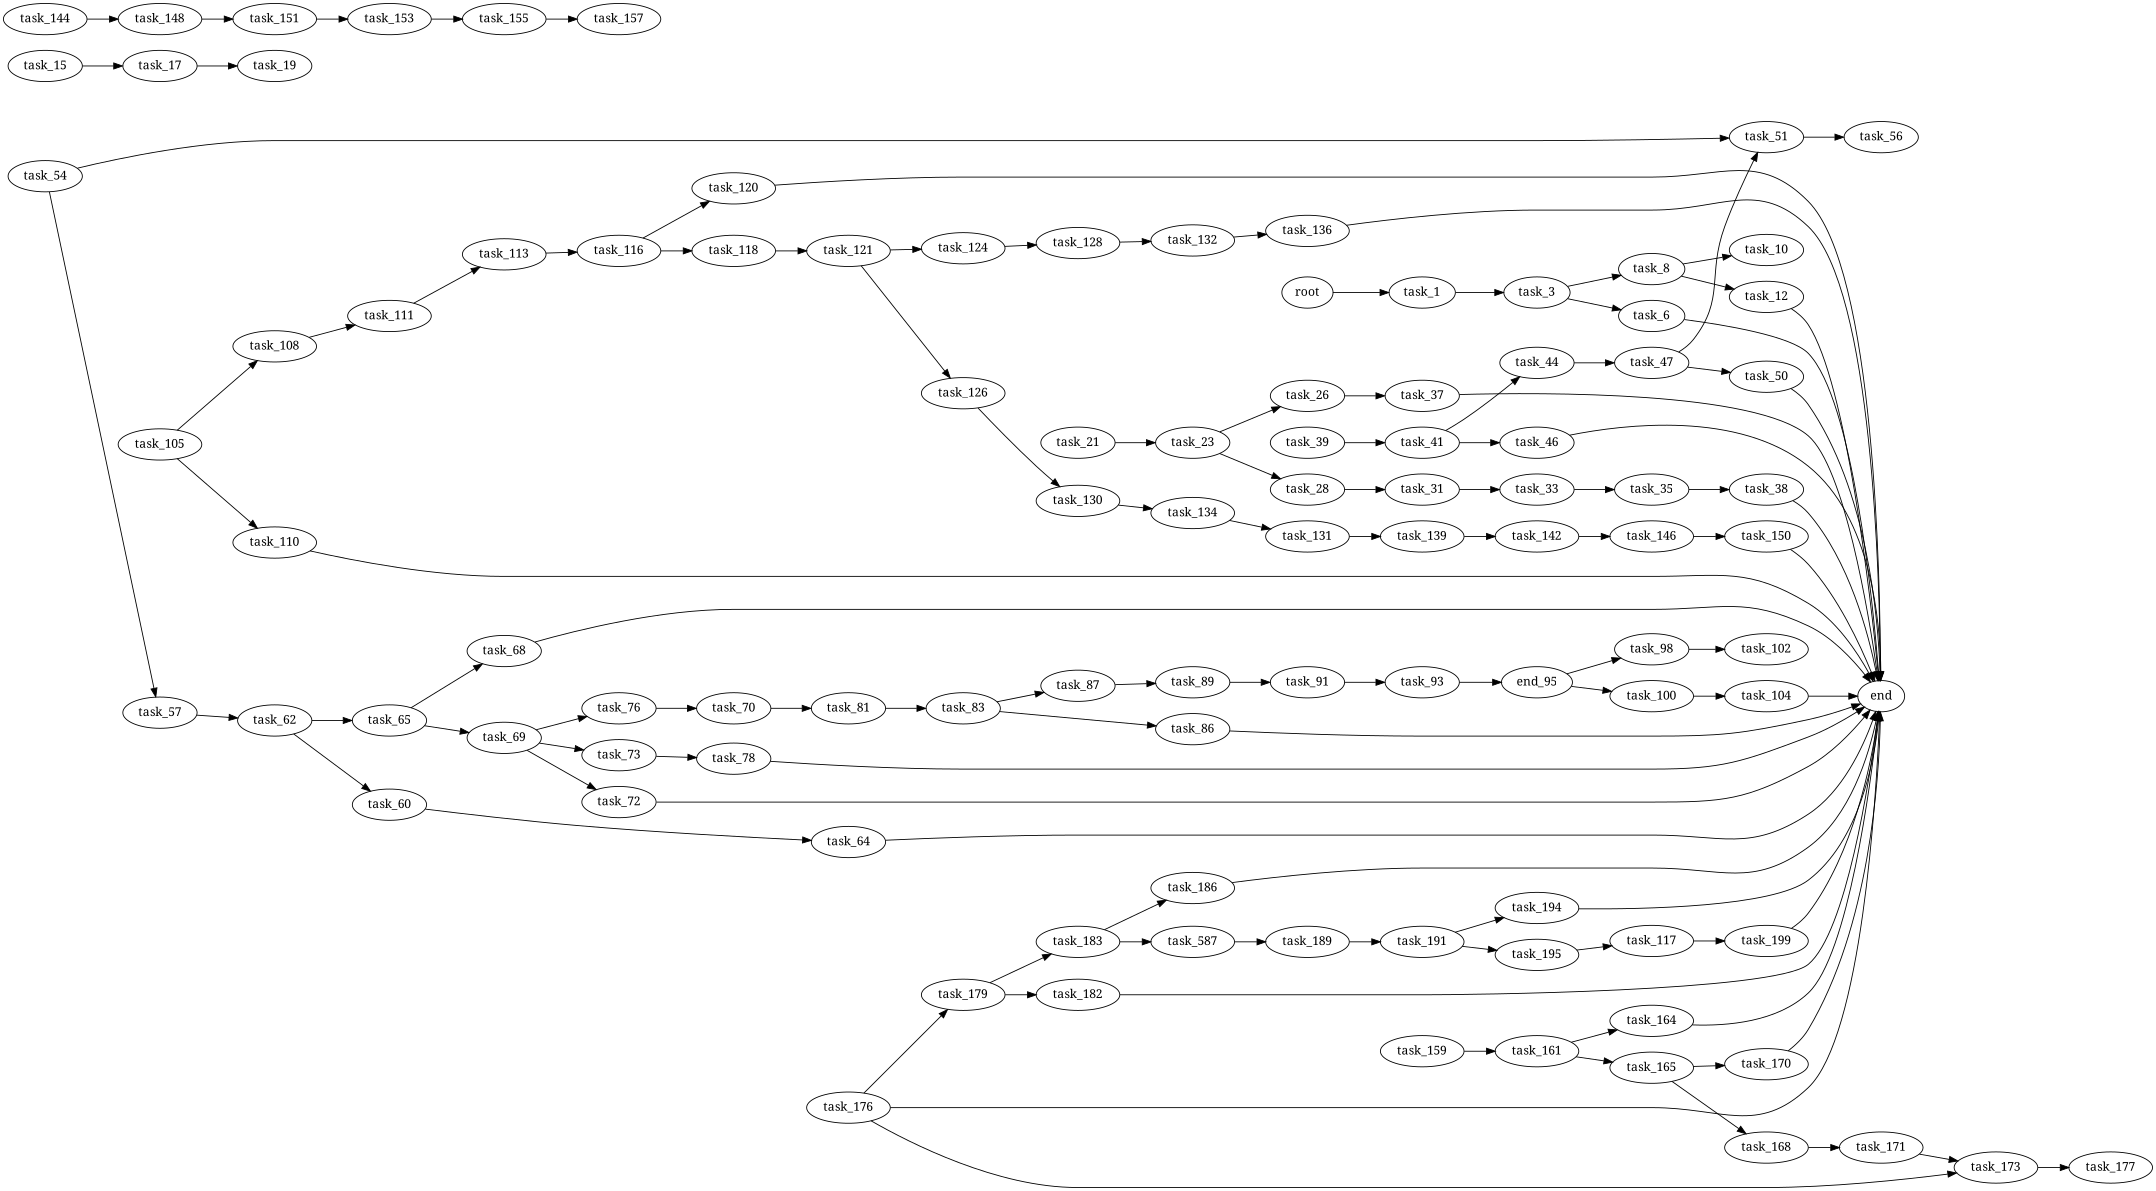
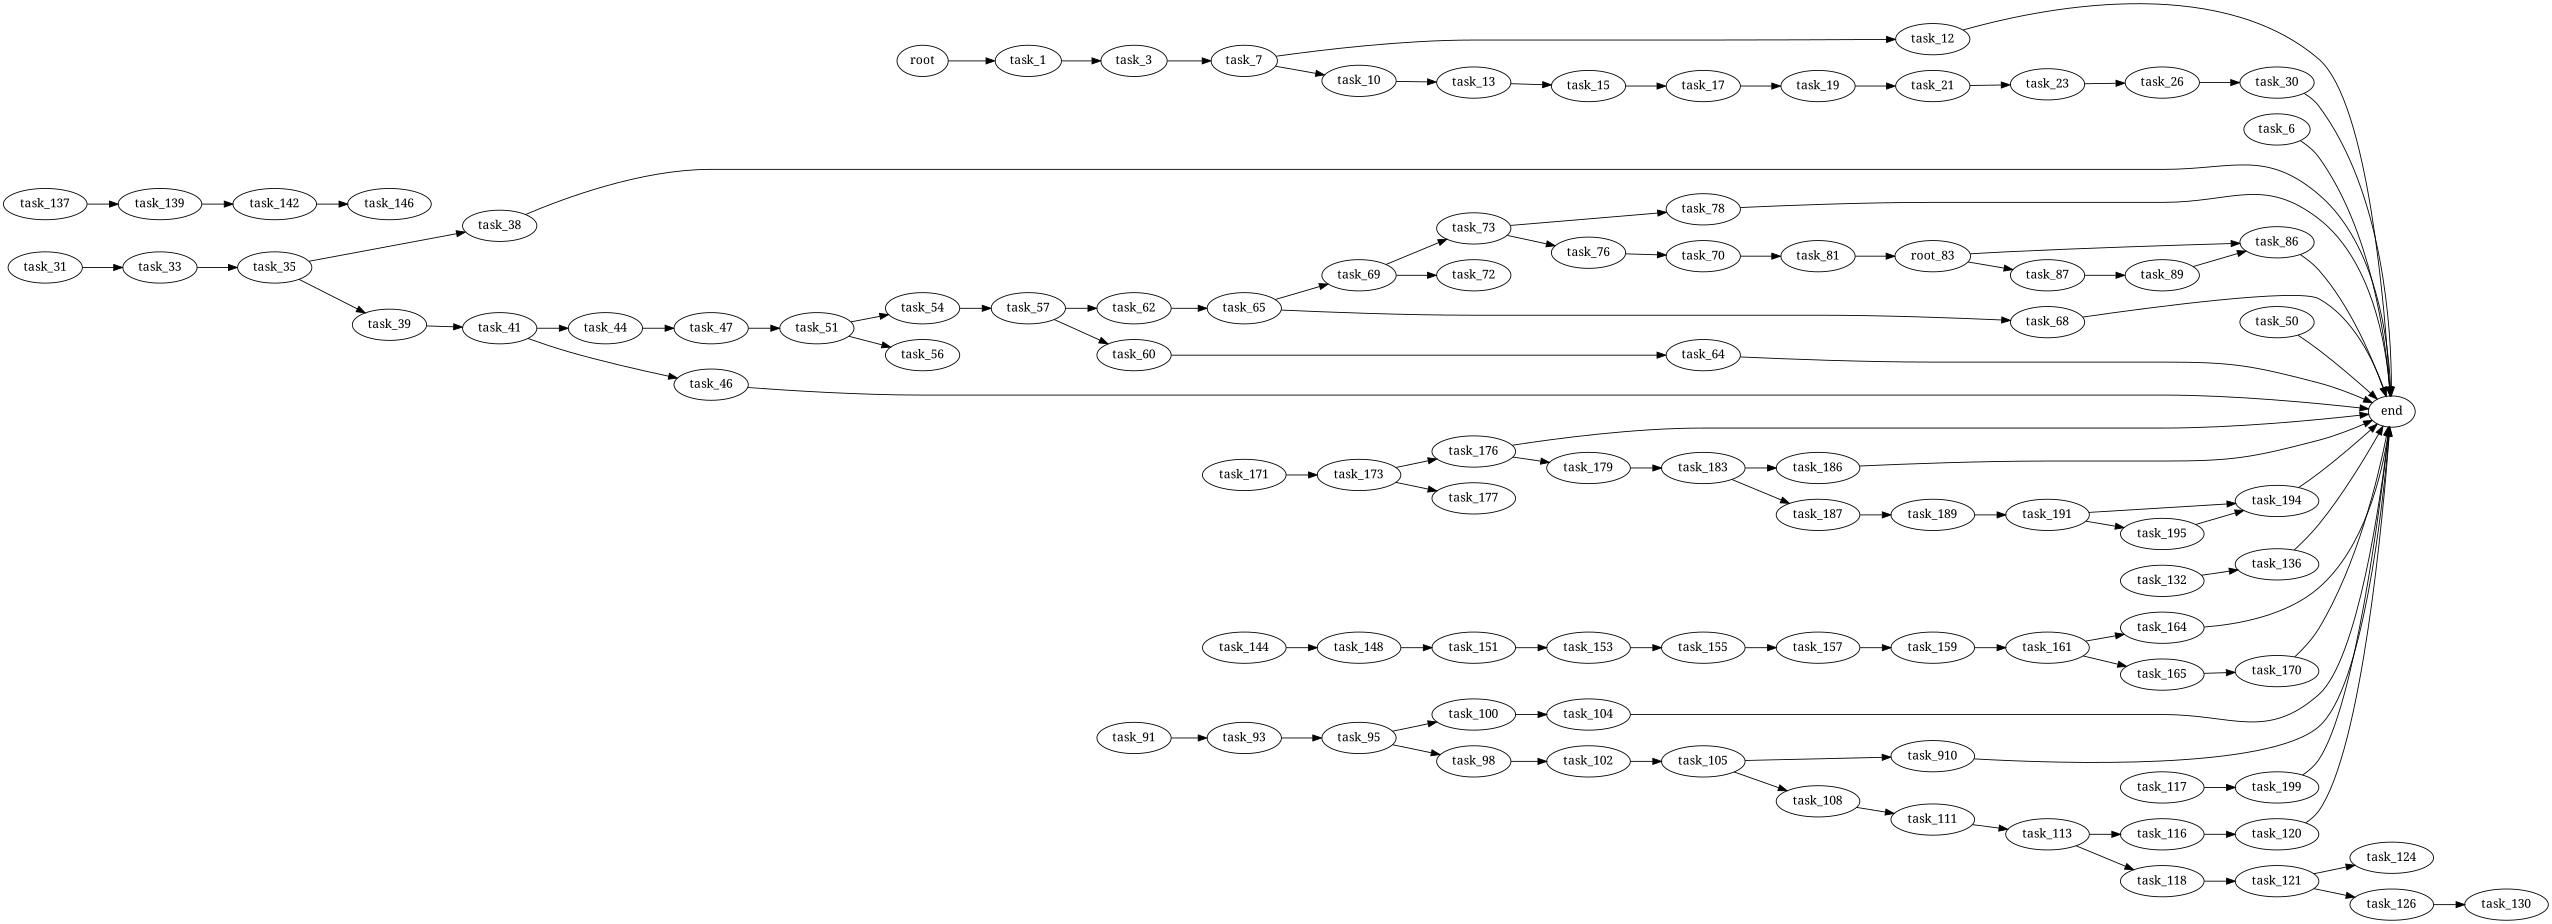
node "task_13": added
edge "task_19" -> "task_21": added
edge "task_54" -> "task_51": reversed
node "task_128": removed
edge "task_116" -> "task_118": now "task_113" -> "task_118"
node "task_8": label "task_8" -> "task_7"
edge "task_35" -> "task_39": added
edge "task_3" -> "task_6": removed
edge "task_47" -> "task_50": removed
node "task_37": label "task_37" -> "task_30"
node "task_28": removed
node "task_134": removed
node "task_131": label "task_131" -> "task_137"
node "task_150": removed
node "task_110": label "task_110" -> "task_910"
edge "task_157" -> "task_159": added
edge "task_89" -> "task_91": now "task_89" -> "task_86"
node "end_95": label "end_95" -> "task_95"
node "task_83": label "task_83" -> "root_83"
edge "task_69" -> "task_76": now "task_73" -> "task_76"
edge "task_62" -> "task_60": now "task_57" -> "task_60"
edge "task_102" -> "task_105": added
edge "task_72" -> "end": removed
node "task_587": label "task_587" -> "task_187"
edge "task_195" -> "task_117": now "task_195" -> "task_194"
node "task_182": removed
node "task_168": removed
edge "task_176" -> "task_173": reversed
